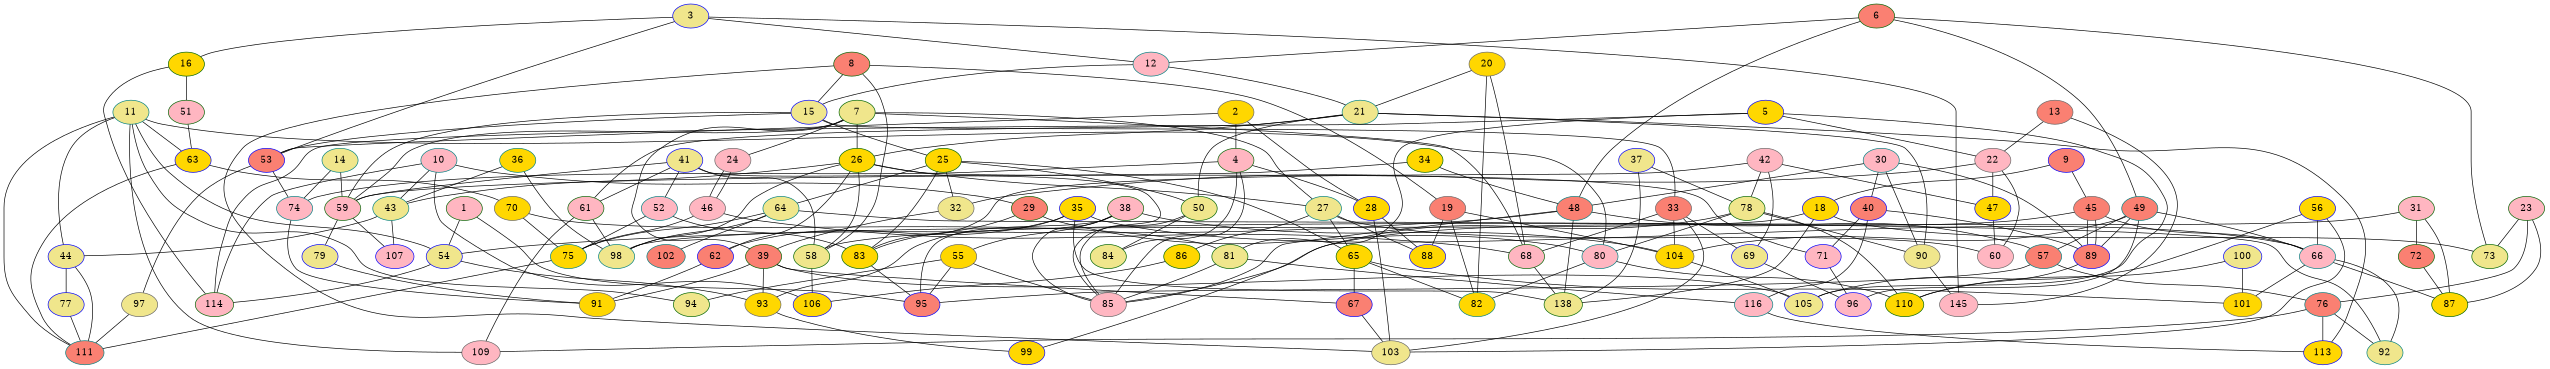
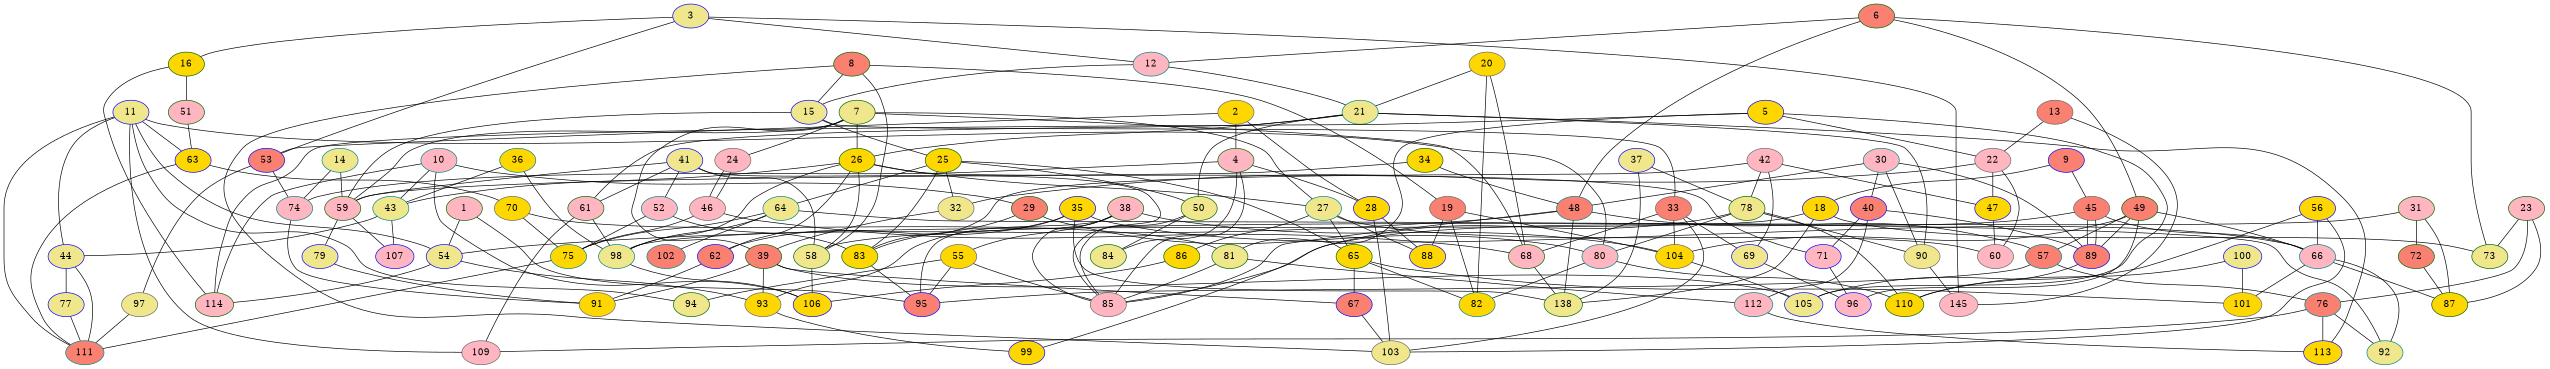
node "11": color teal -> blue
edge "15" -- "53": removed
node "49": color teal -> darkgreen
edge "98" -- "106": added
node "116": label "116" -> "112"
